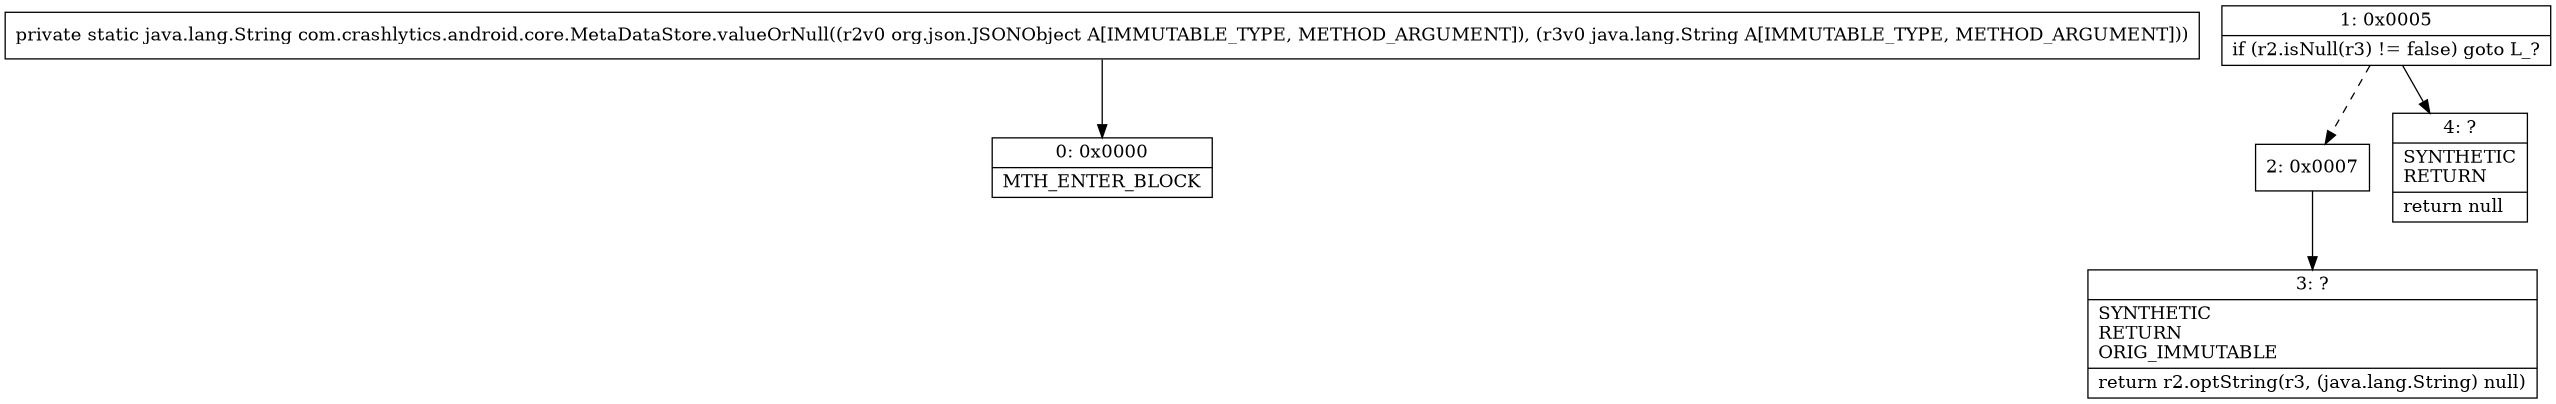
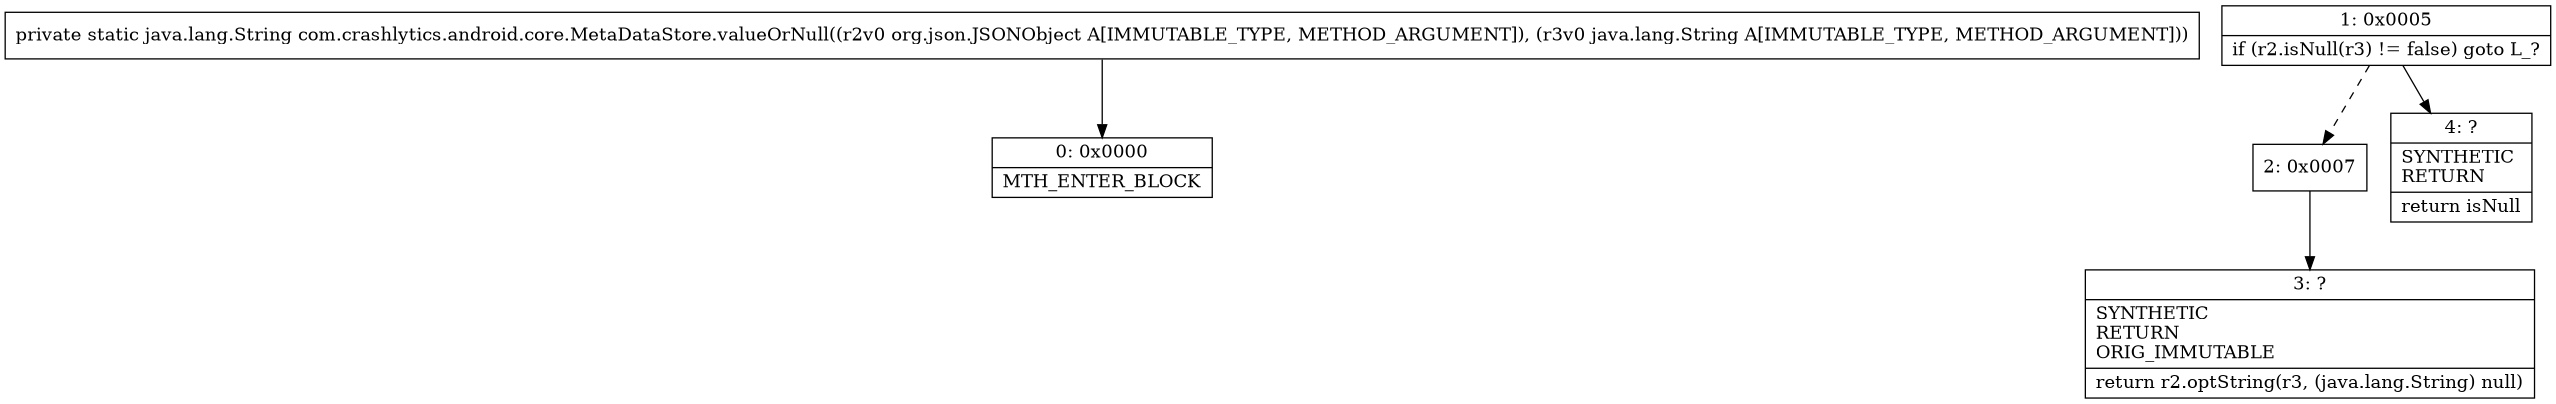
node "4: ?": text "return null" -> "return isNull"
